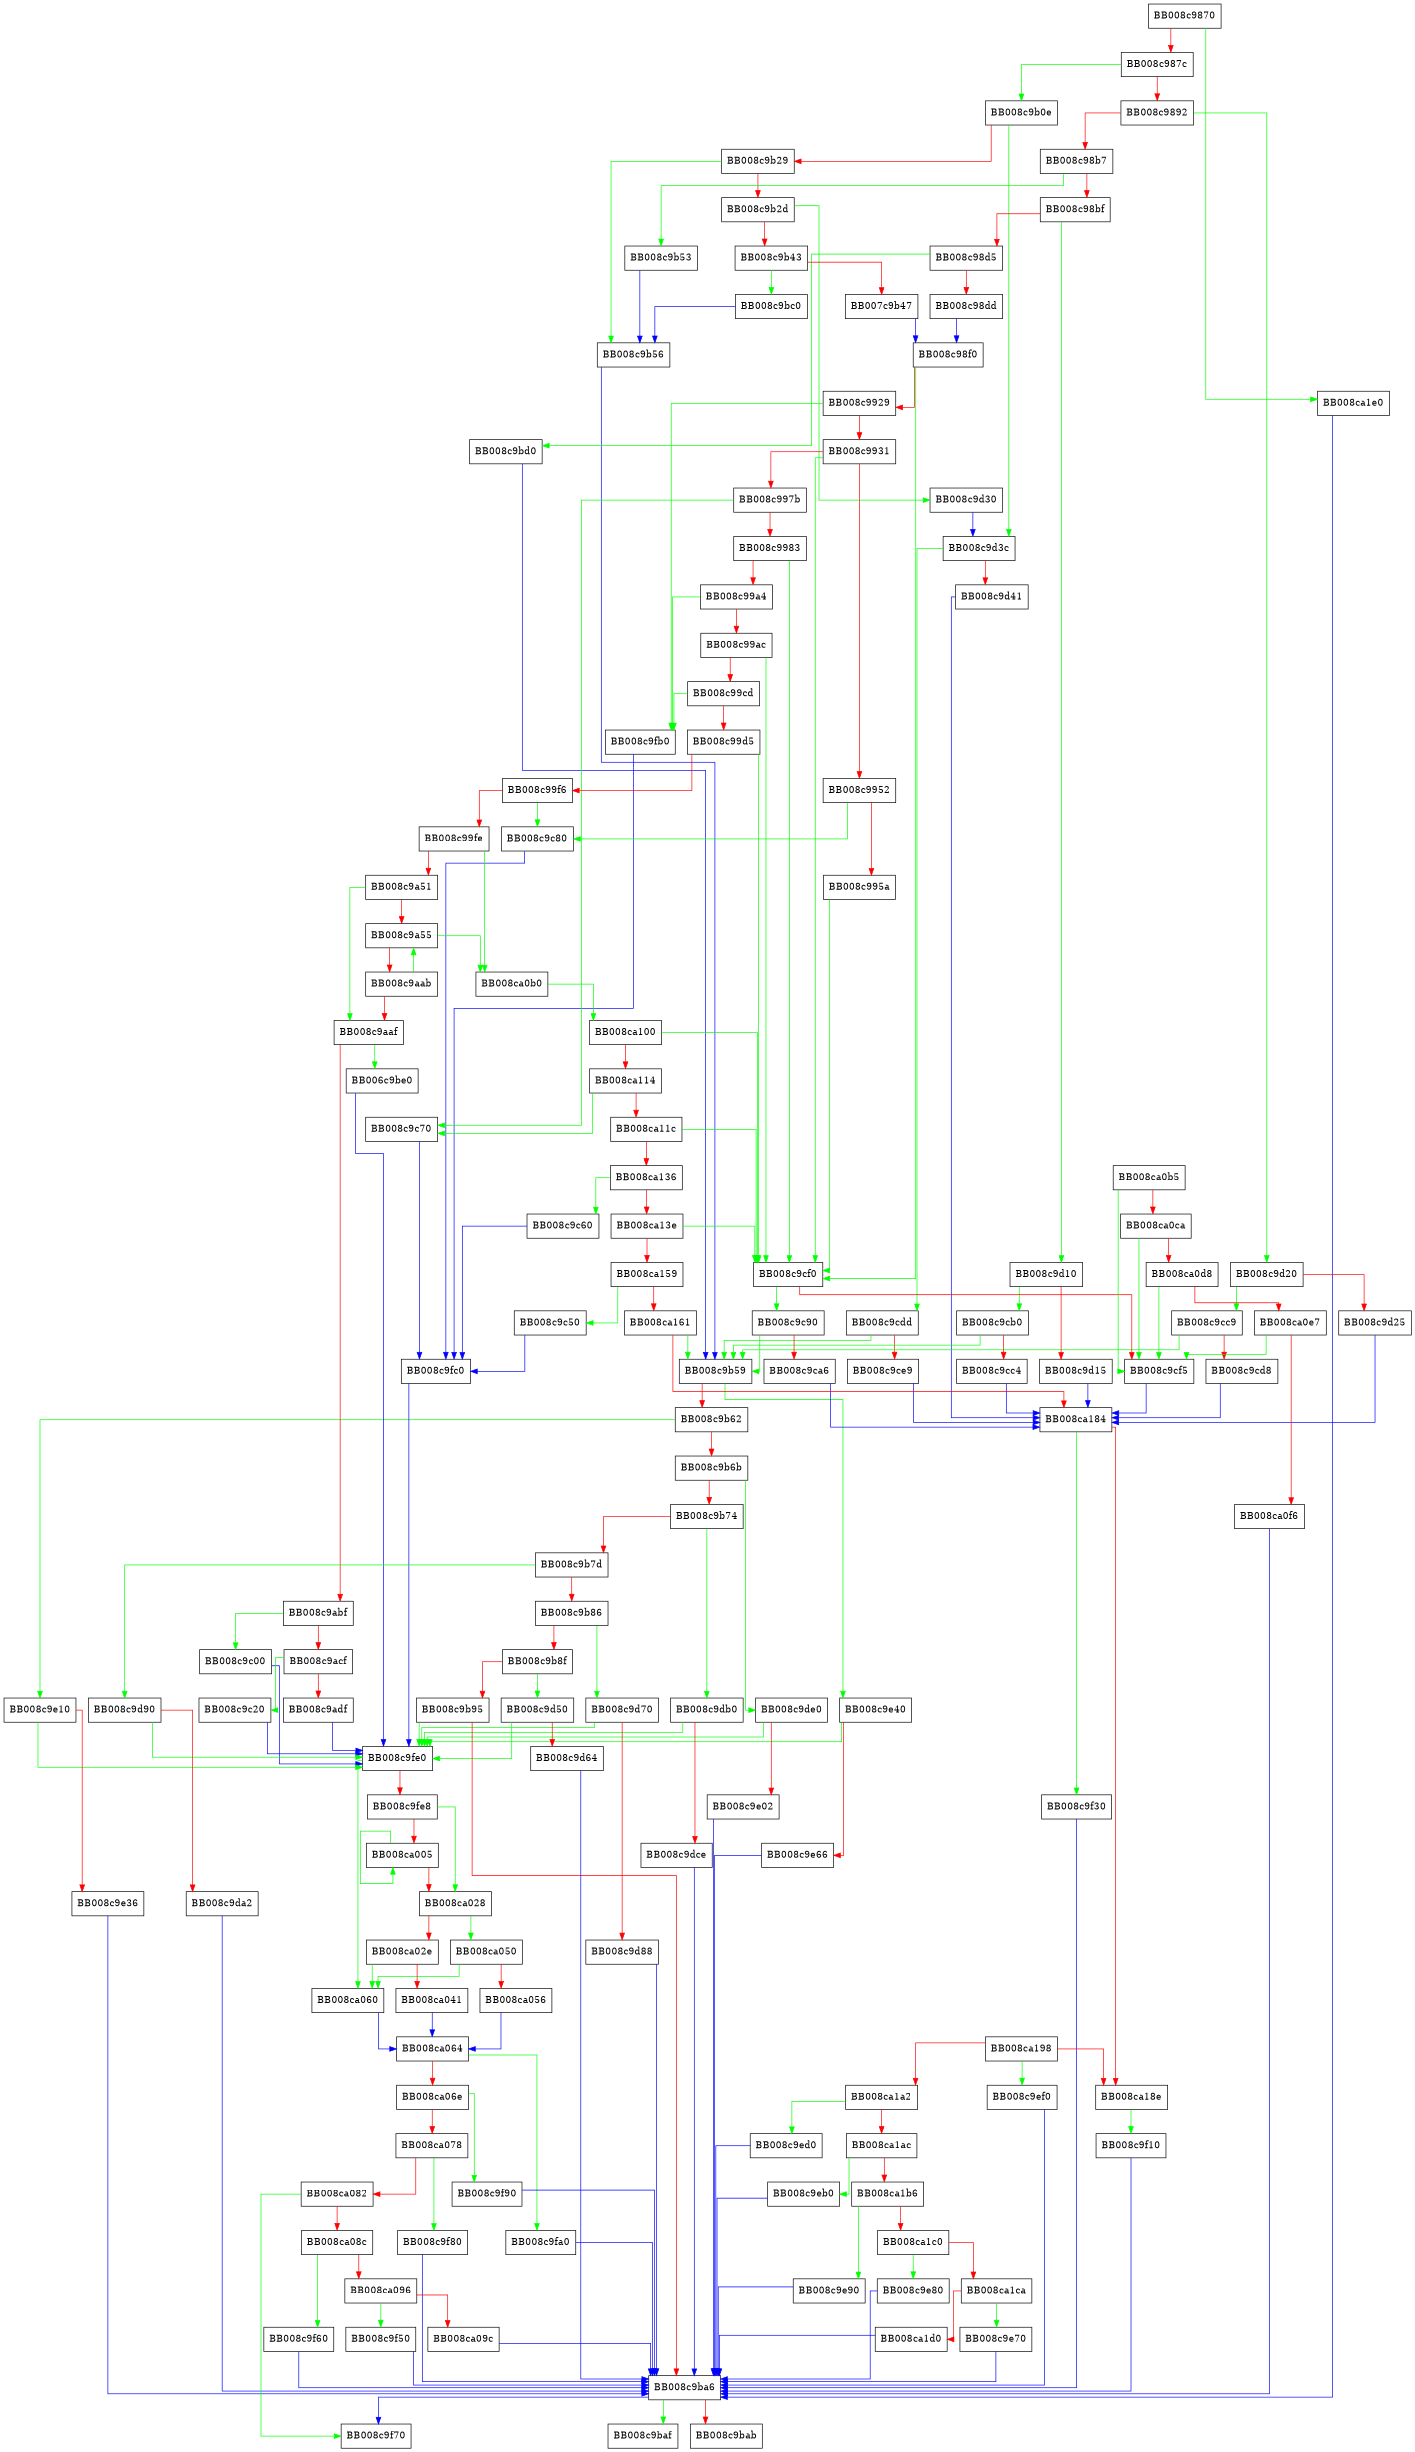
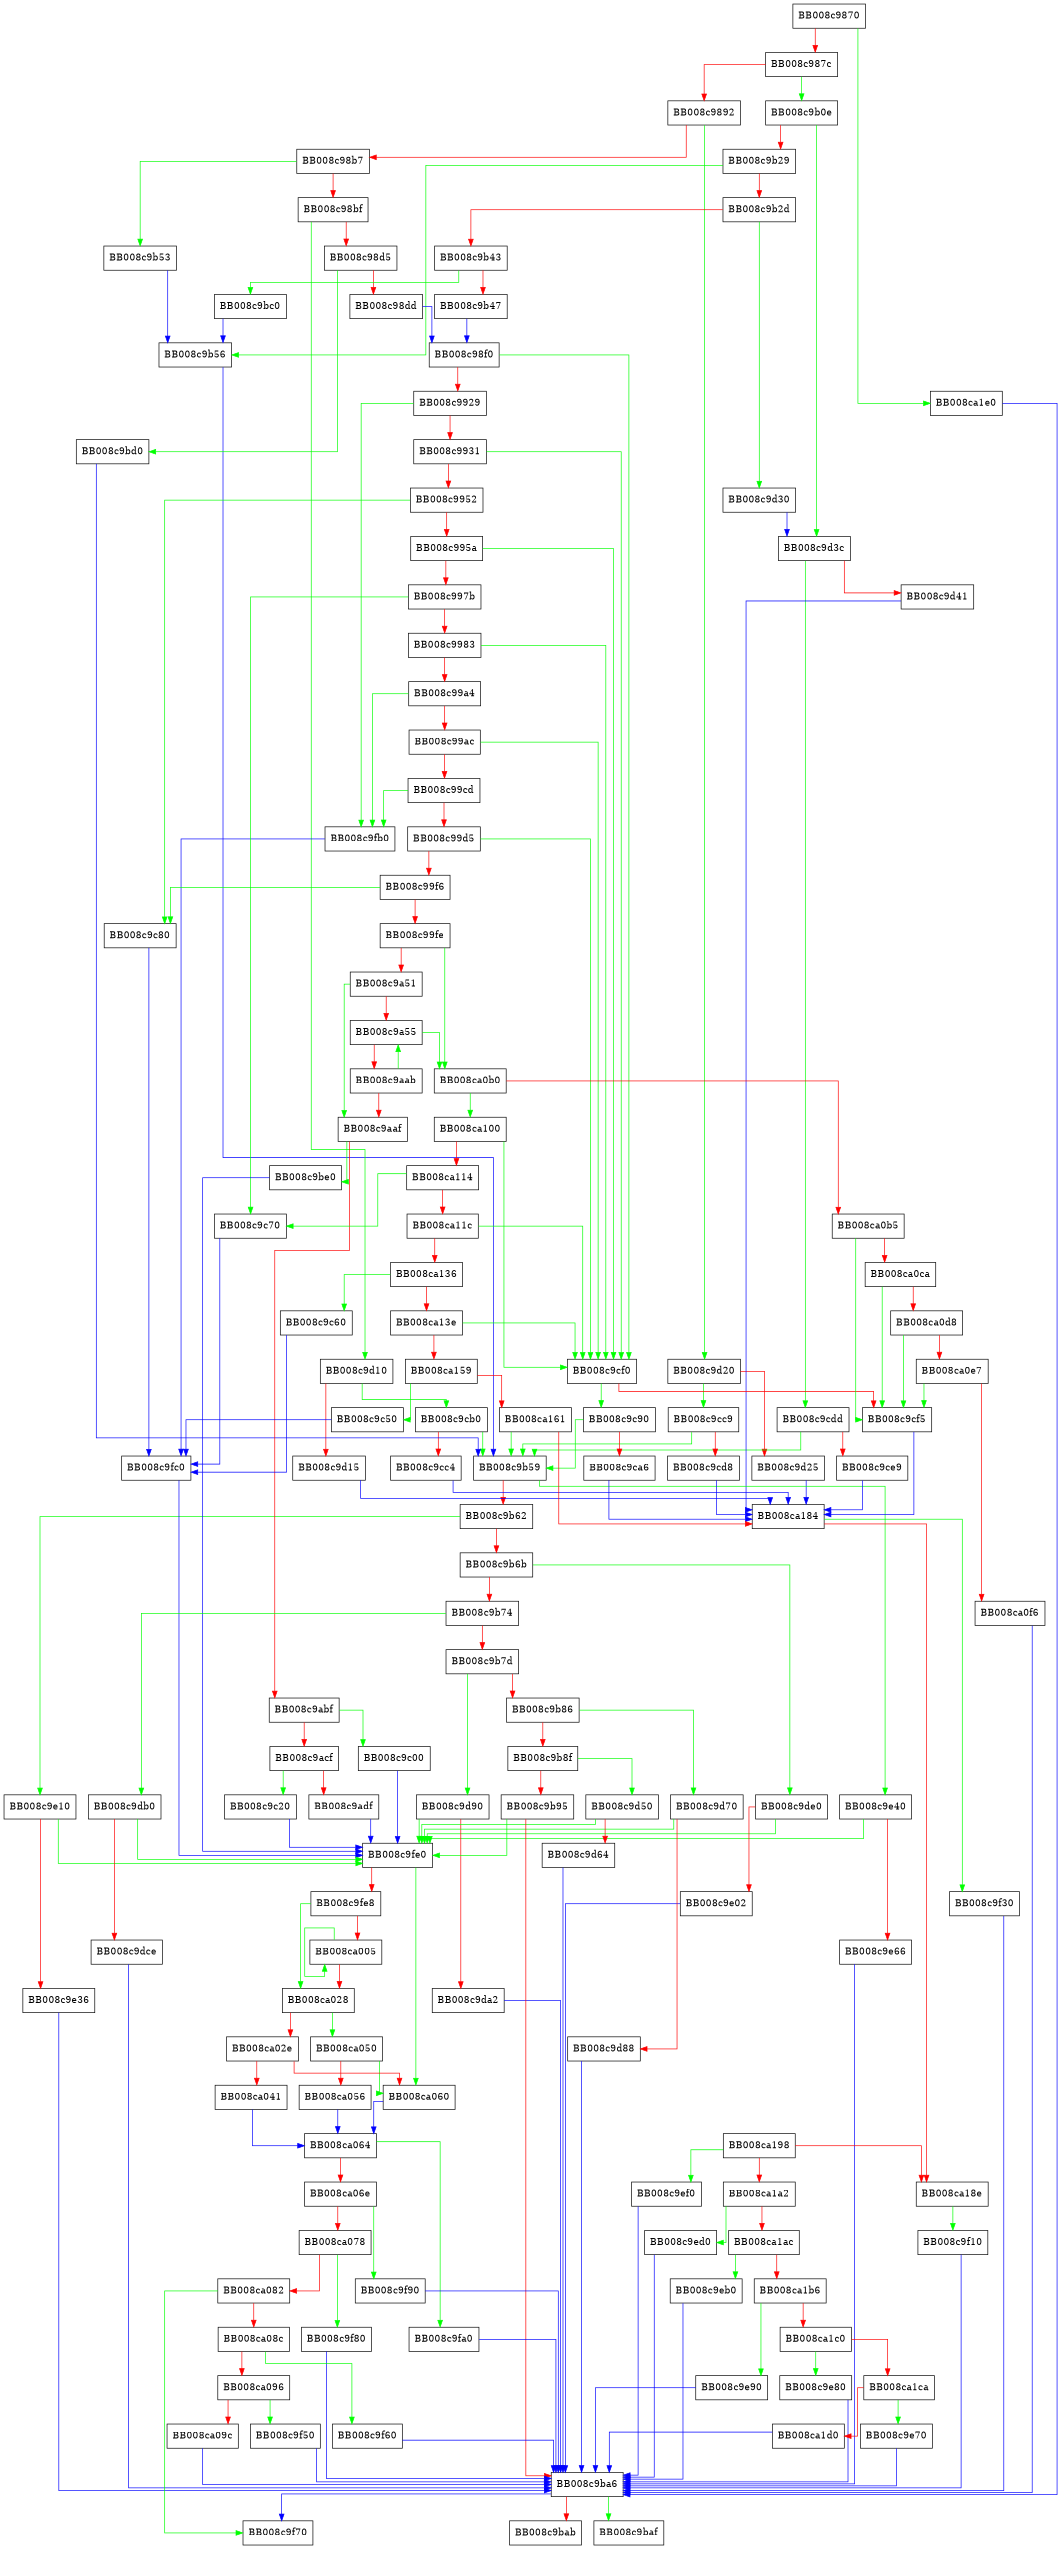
node "BB007c9b47": label "BB007c9b47" -> "BB008c9b47"
edge "BB008c9931" -> "BB008c997b": now "BB008c995a" -> "BB008c997b"
node "BB006c9be0": label "BB006c9be0" -> "BB008c9be0"
edge "BB008ca0b0" -> "BB008ca0b5": added
edge "BB008ca02e" -> "BB008ca060": color green -> red
